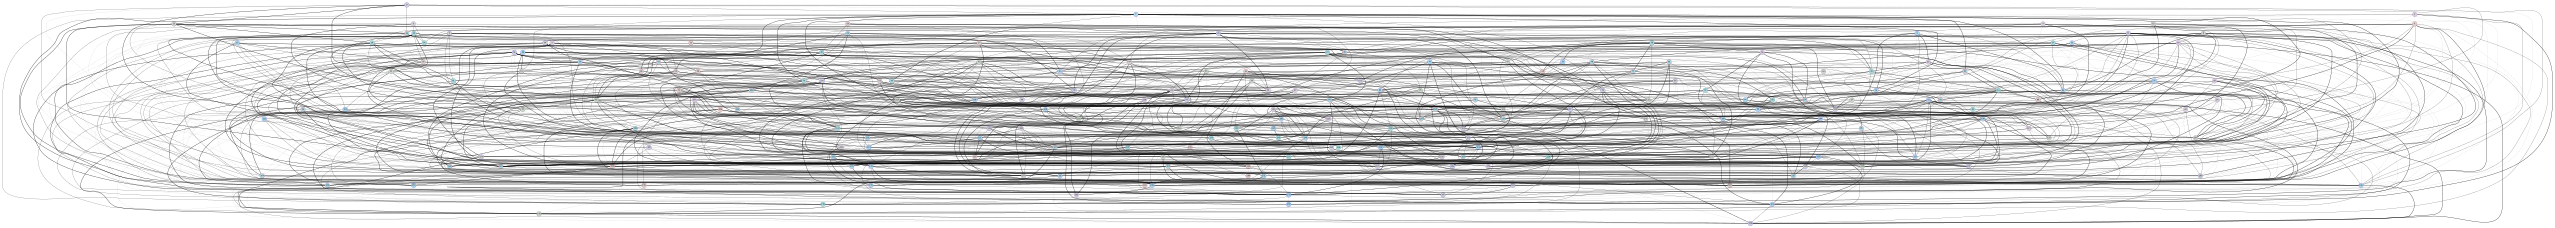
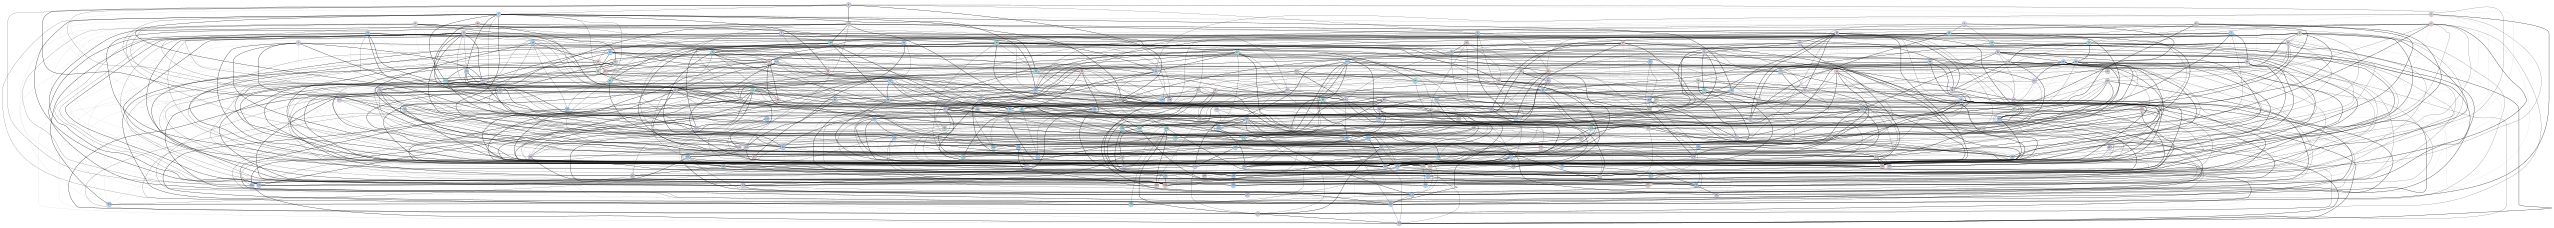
edge "13" -- "149": added
edge "35" -- "170": now "22" -- "170"
